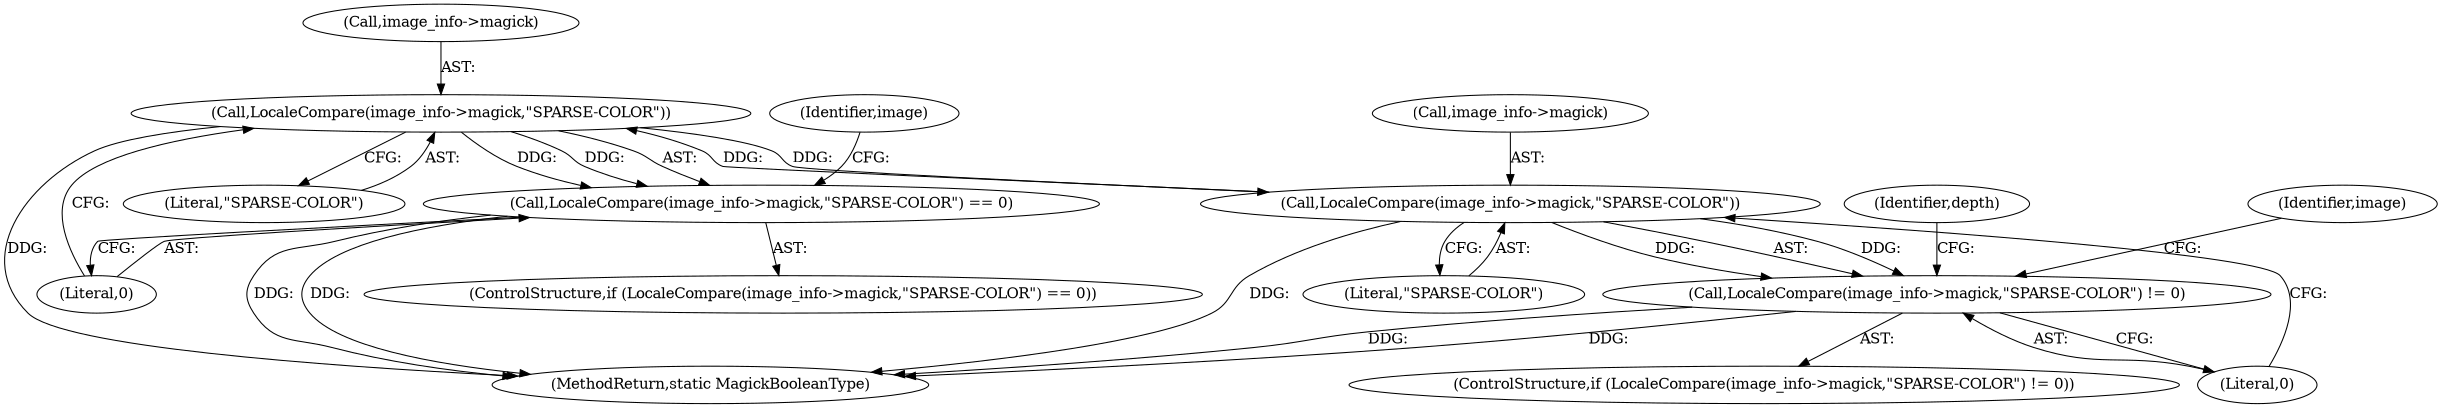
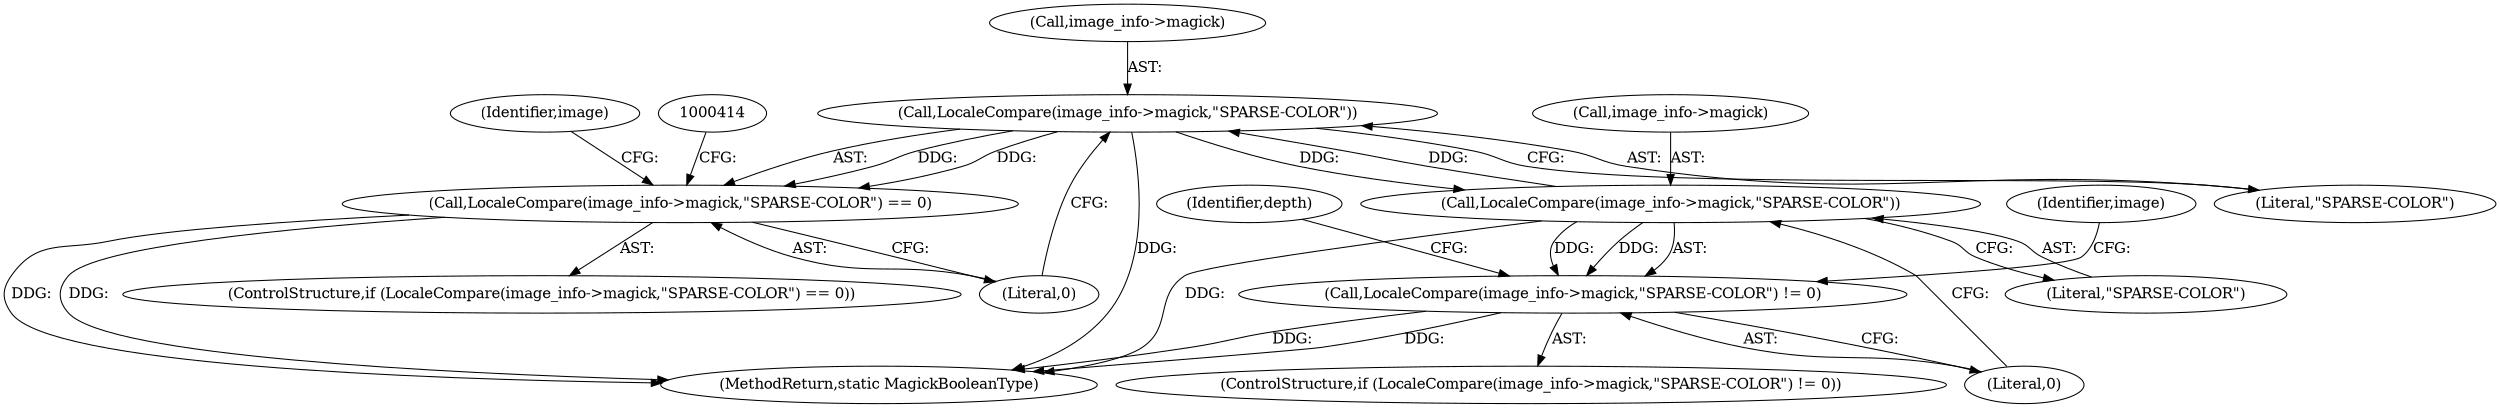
node "1000414": added
